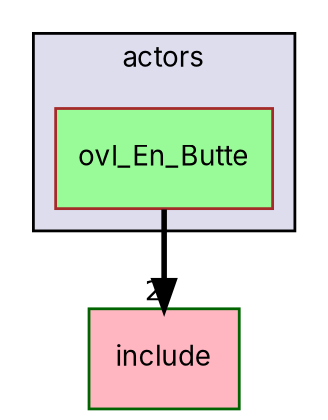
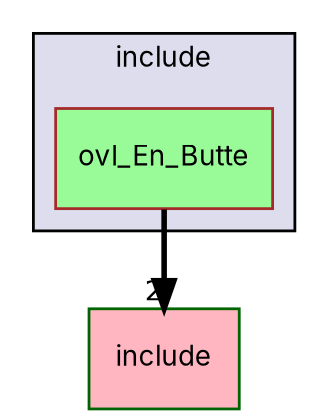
cluster "actors": label "actors" -> "include"
